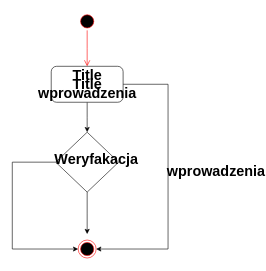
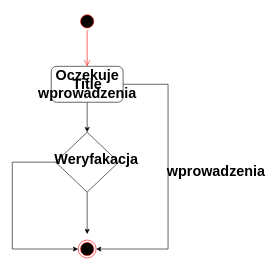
node "Title wprowadzenia": label "Title wprowadzenia" -> "Oczekuje wprowadzenia"
